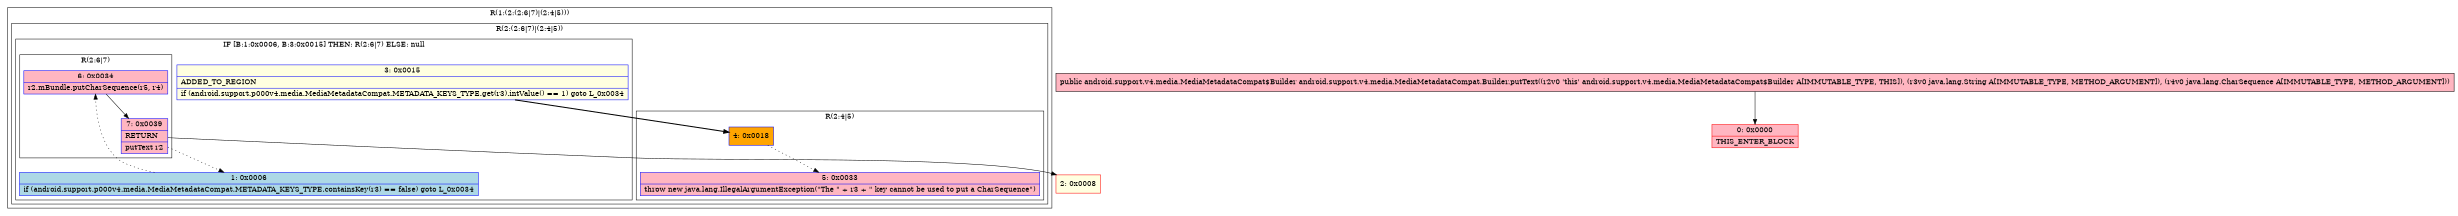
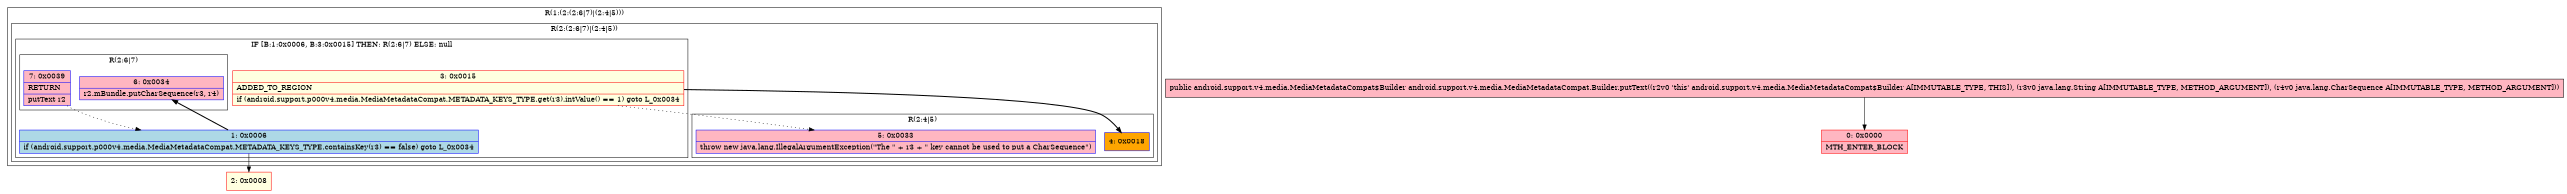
node "3: 0x0015": color blue -> red
node "6: 0x0034": text "r2.mBundle.putCharSequence(r5, r4)" -> "r2.mBundle.putCharSequence(r3, r4)"
edge "6: 0x0034" -> "7: 0x0039": removed
node "0: 0x0000": text "THIS_ENTER_BLOCK" -> "MTH_ENTER_BLOCK"
edge "1: 0x0006" -> "6: 0x0034": style dotted -> bold
edge "4: 0x0018" -> "5: 0x0033": now "3: 0x0015" -> "5: 0x0033"
edge "7: 0x0039" -> "2: 0x0008": now "1: 0x0006" -> "2: 0x0008"
